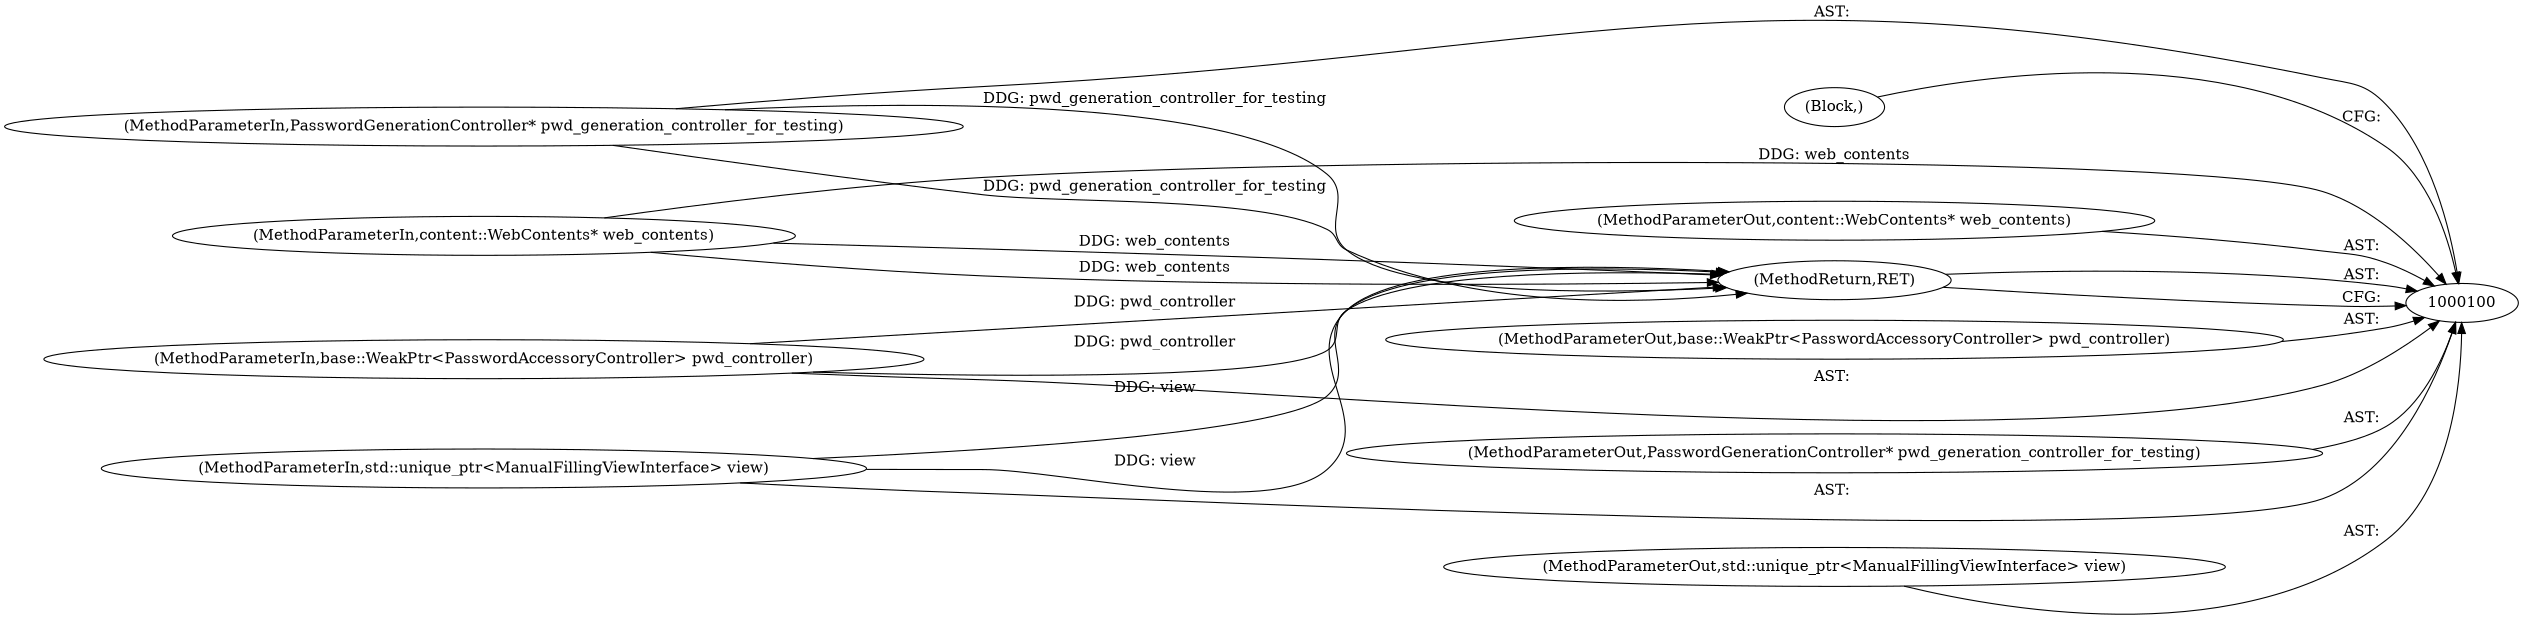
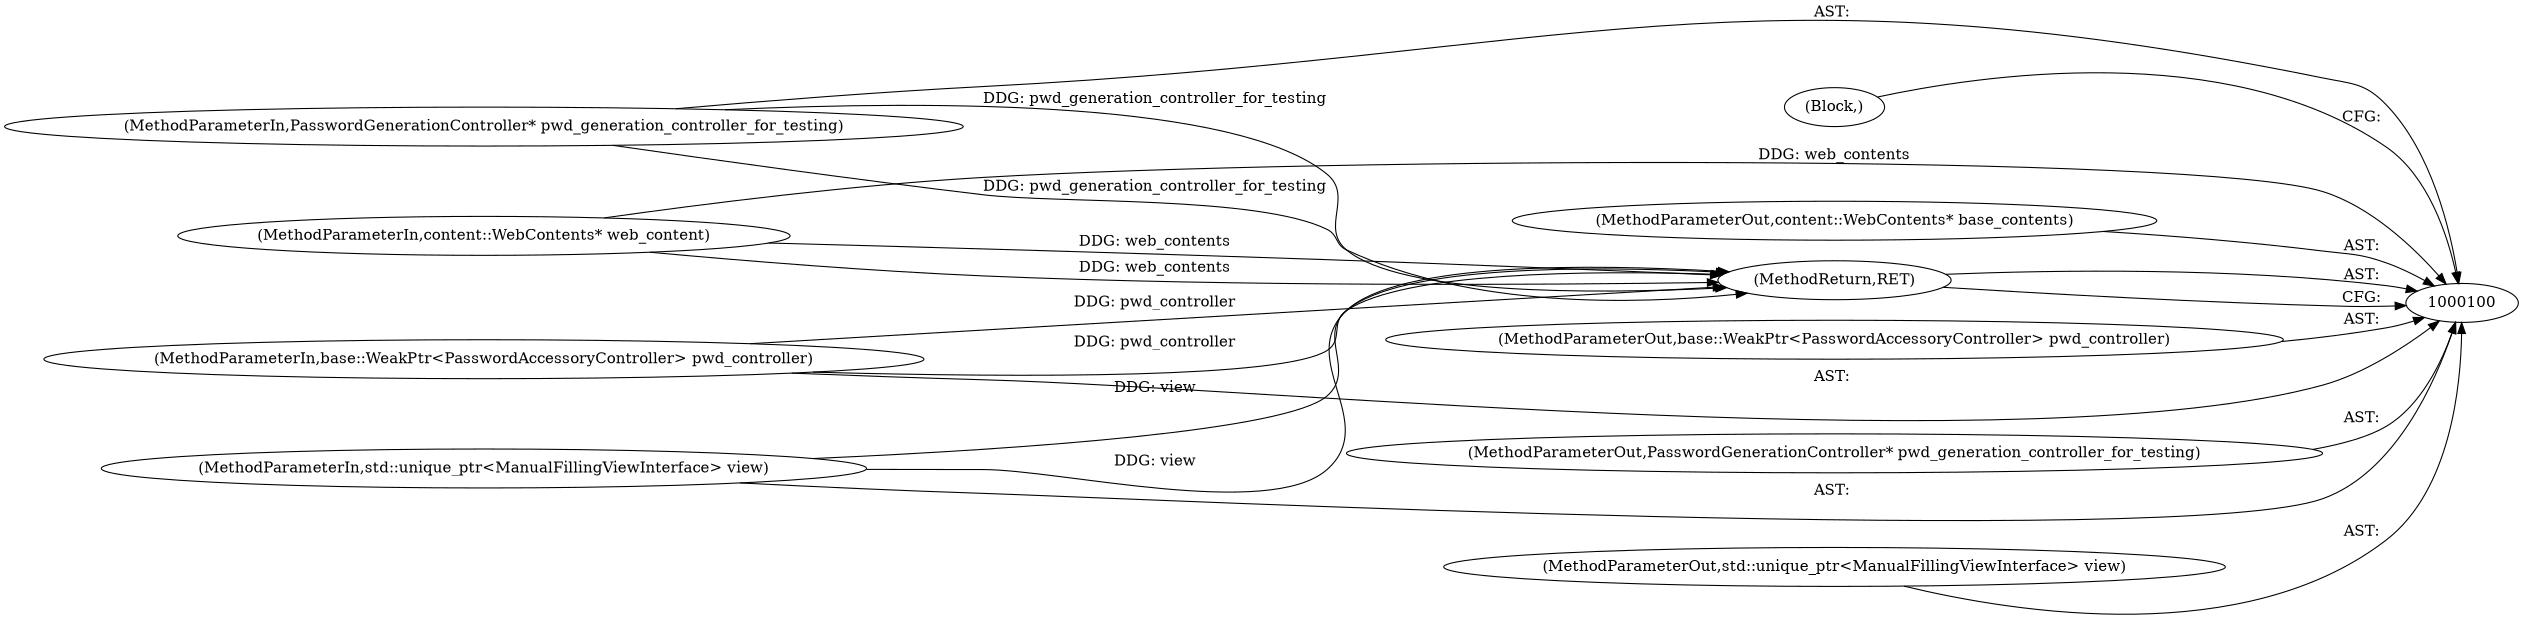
node "(MethodParameterOut,content::WebContents* web_contents)": label "(MethodParameterOut,content::WebContents* web_contents)" -> "(MethodParameterOut,content::WebContents* base_contents)"
node "(MethodParameterIn,content::WebContents* web_contents)": label "(MethodParameterIn,content::WebContents* web_contents)" -> "(MethodParameterIn,content::WebContents* web_content)"
